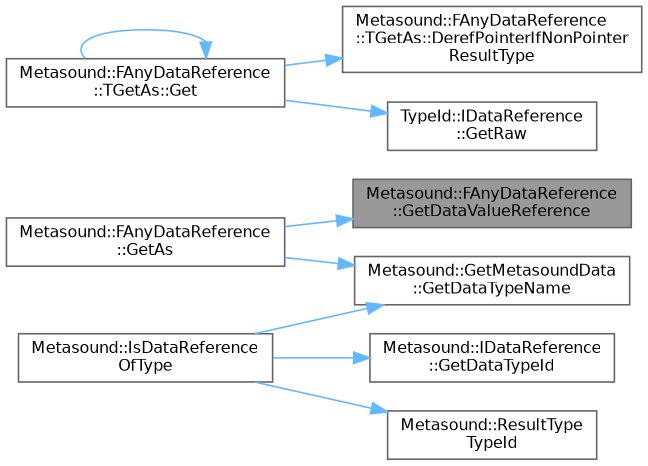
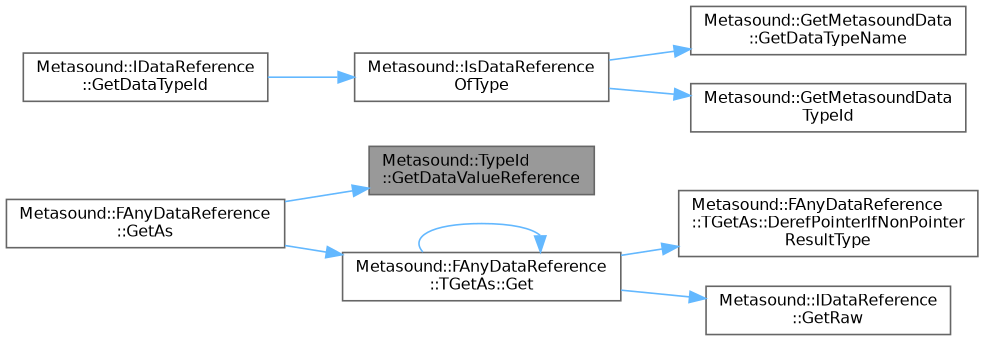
node "TypeId::IDataReference ::GetRaw": label "TypeId::IDataReference ::GetRaw" -> "Metasound::IDataReference ::GetRaw"
node "Metasound::FAnyDataReference ::GetDataValueReference": label "Metasound::FAnyDataReference ::GetDataValueReference" -> "Metasound::TypeId ::GetDataValueReference"
edge "Metasound::FAnyDataReference ::GetAs" -> "Metasound::GetMetasoundData ::GetDataTypeName": now "Metasound::FAnyDataReference ::GetAs" -> "Metasound::FAnyDataReference ::TGetAs::Get"
edge "Metasound::IsDataReference OfType" -> "Metasound::IDataReference ::GetDataTypeId": reversed
node "Metasound::ResultType TypeId": label "Metasound::ResultType TypeId" -> "Metasound::GetMetasoundData TypeId"
